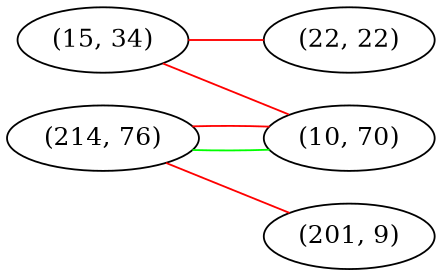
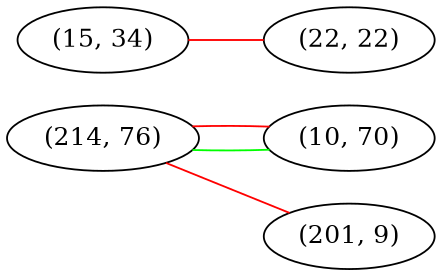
edge "(15, 34)" -- "(10, 70)": removed
